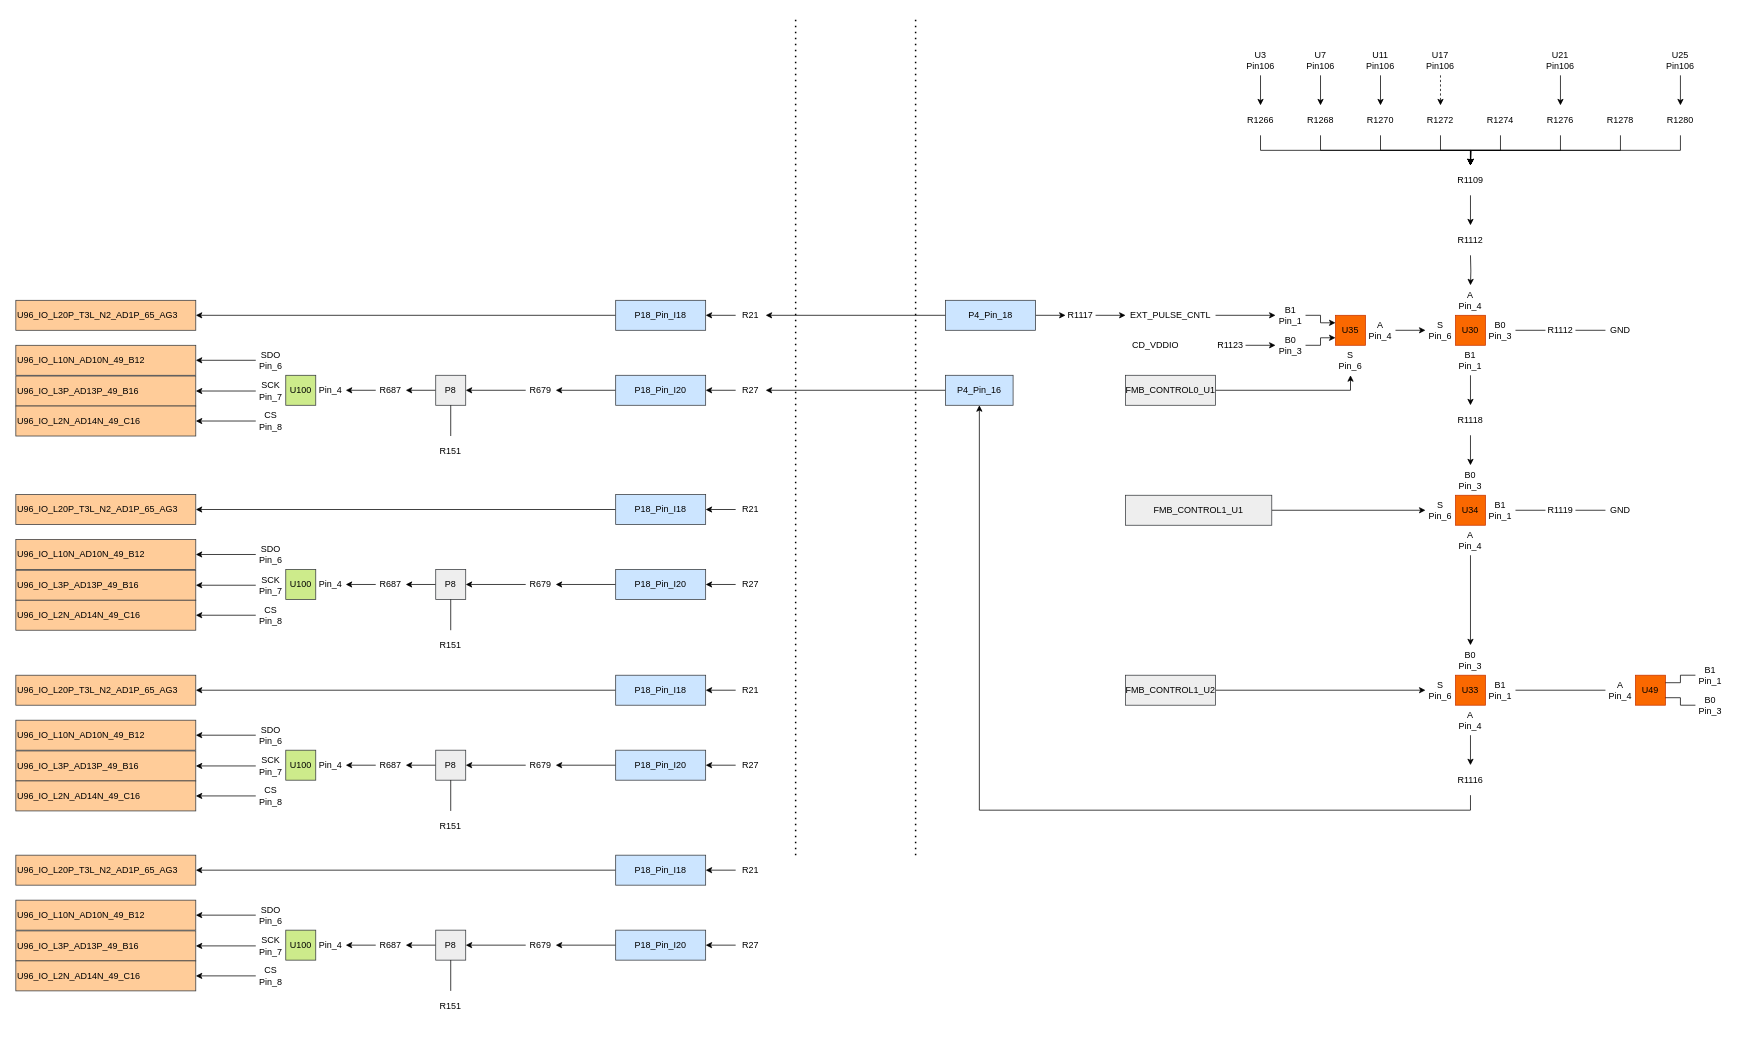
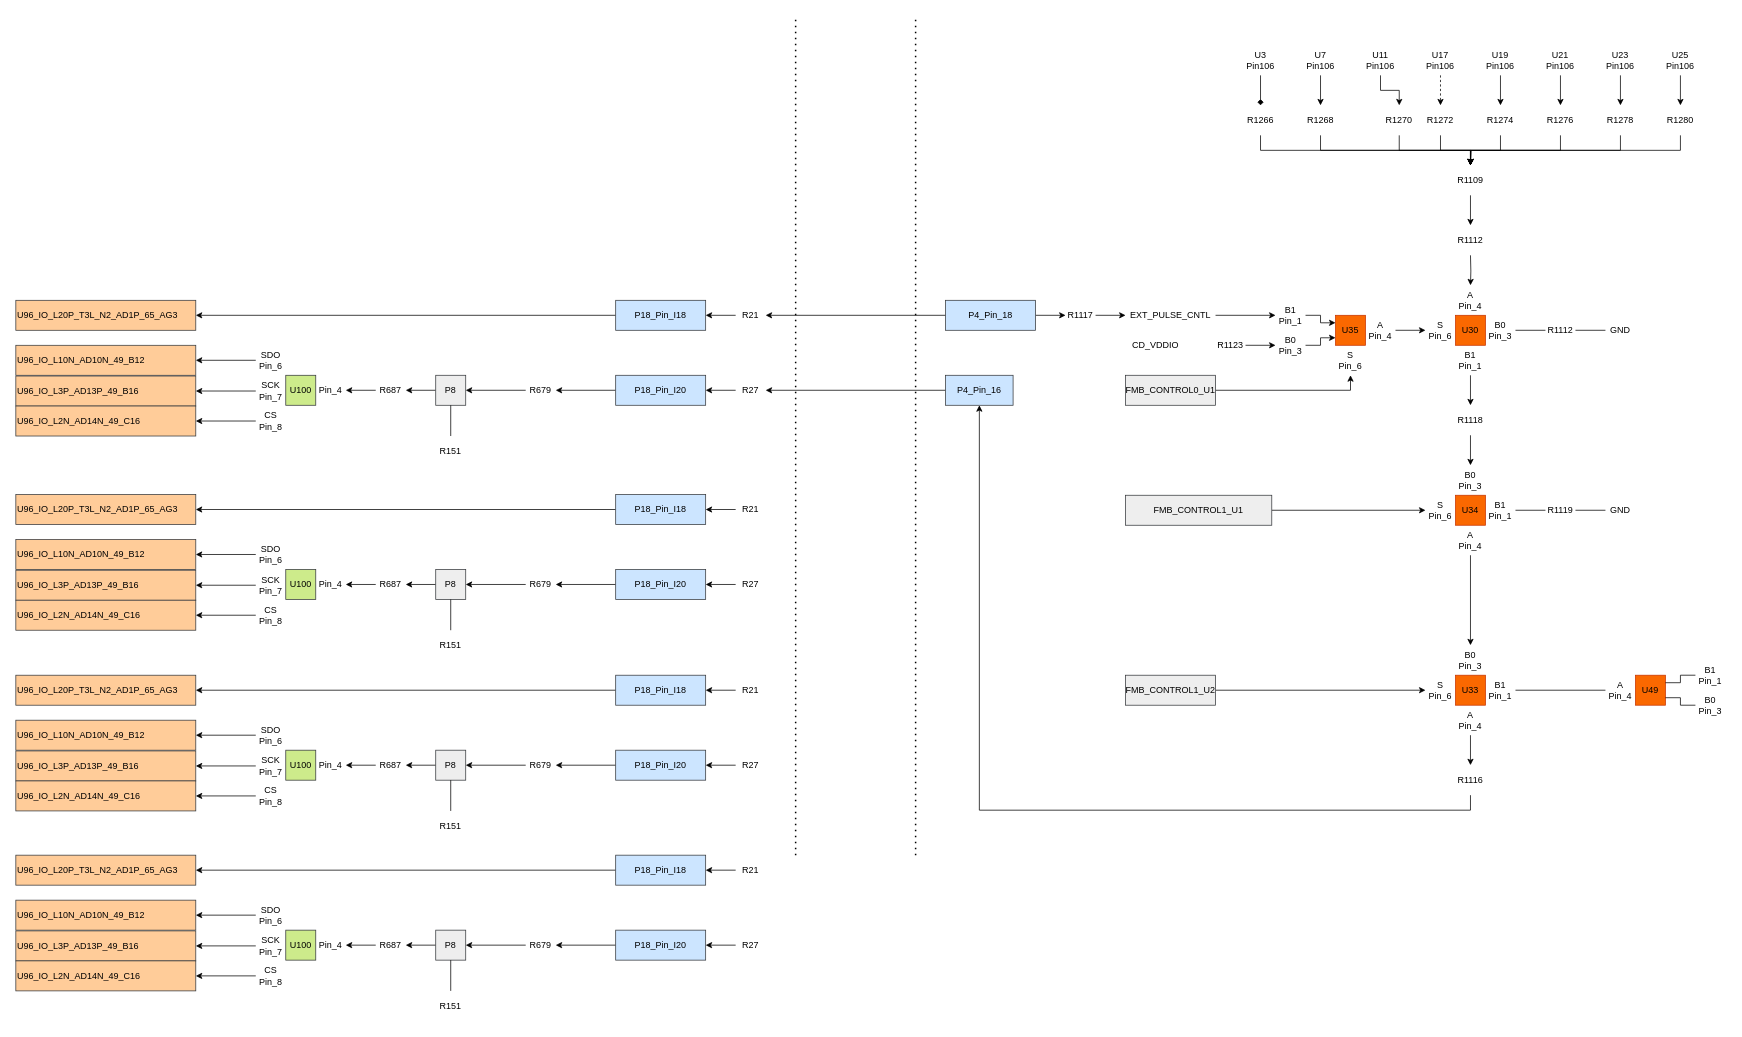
node "U19 Pin106": added
node "U23 Pin106": added
edge "U19 Pin106" -> "R1274": added
edge "U23 Pin106" -> "R1278": added
edge "U3 Pin106" -> "R1266": arrowhead classic -> diamond
node "R1270": moved (1380, 120) -> (1399, 120)
